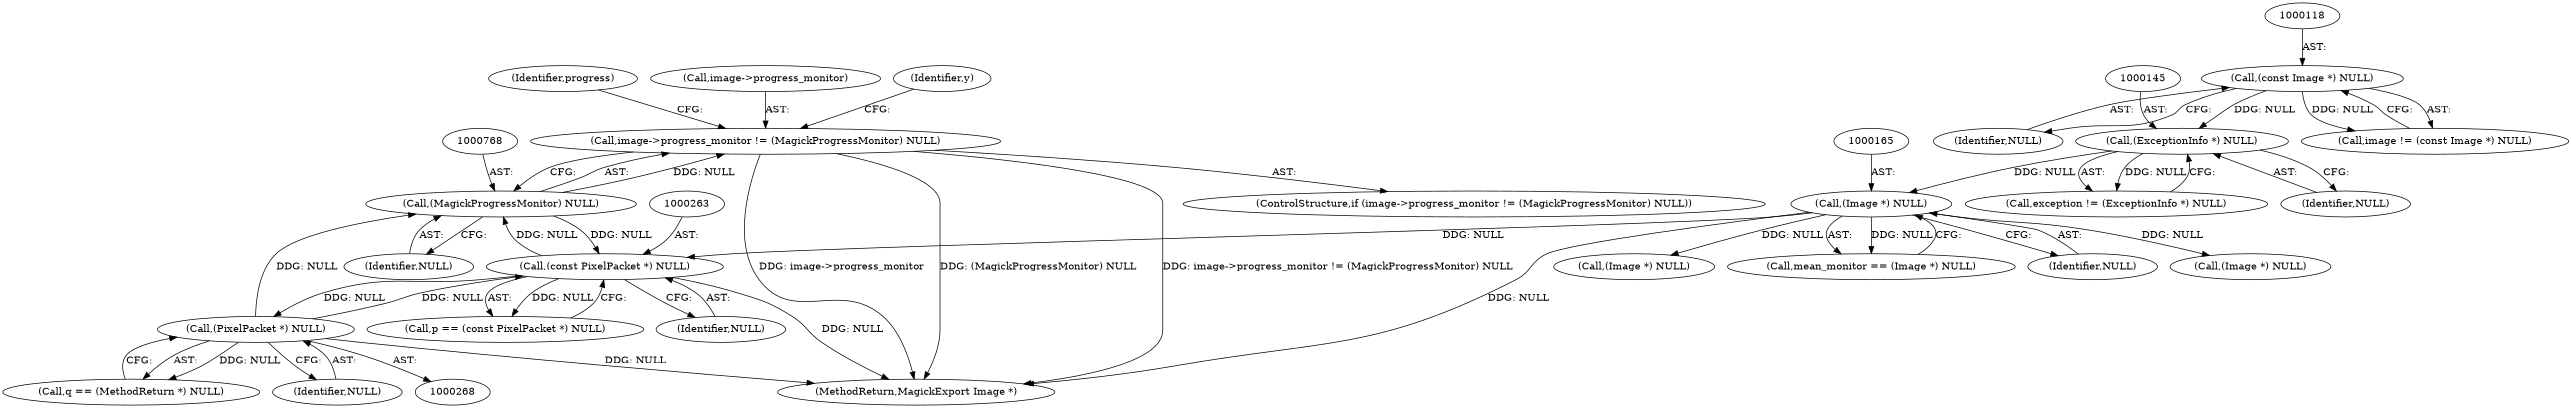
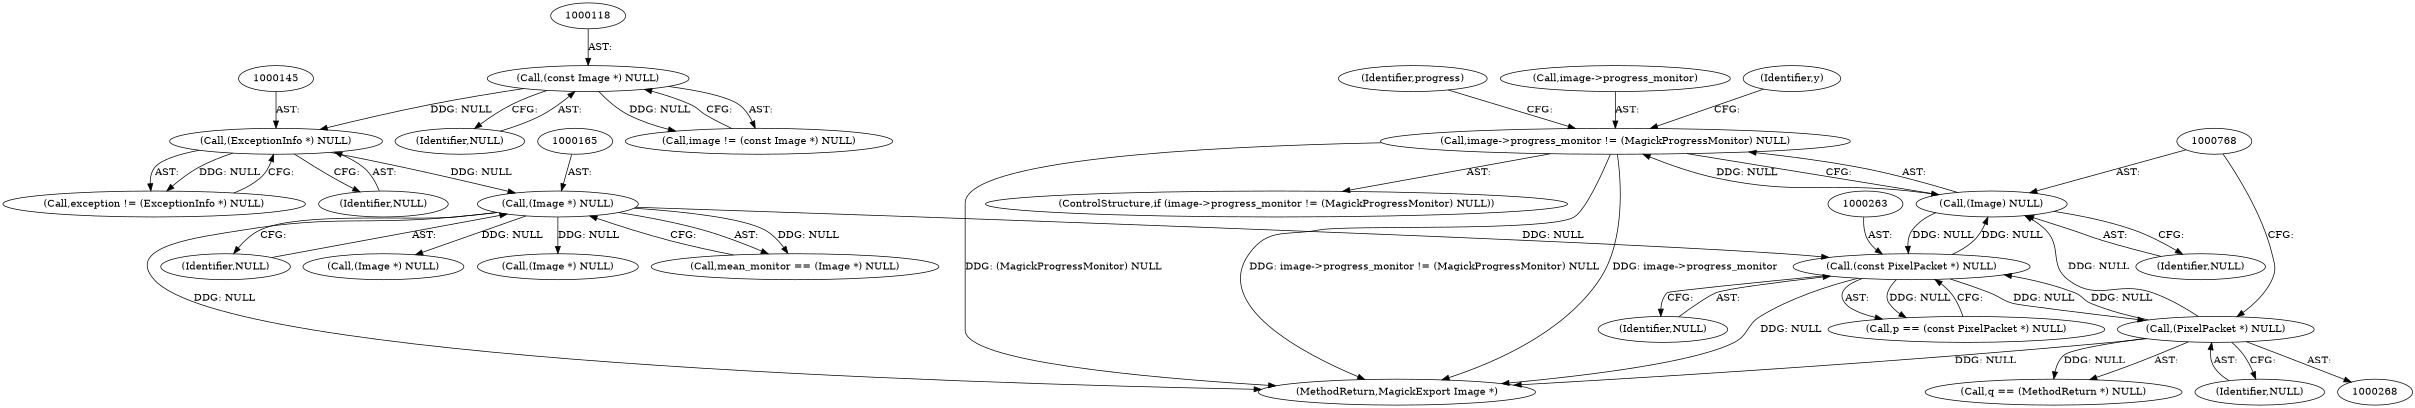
node "(Call,(MagickProgressMonitor) NULL)": label "(Call,(MagickProgressMonitor) NULL)" -> "(Call,(Image) NULL)"
edge "(Call,q == (MethodReturn *) NULL)" -> "(Call,(PixelPacket *) NULL)": now "1000768" -> "(Call,(PixelPacket *) NULL)"
